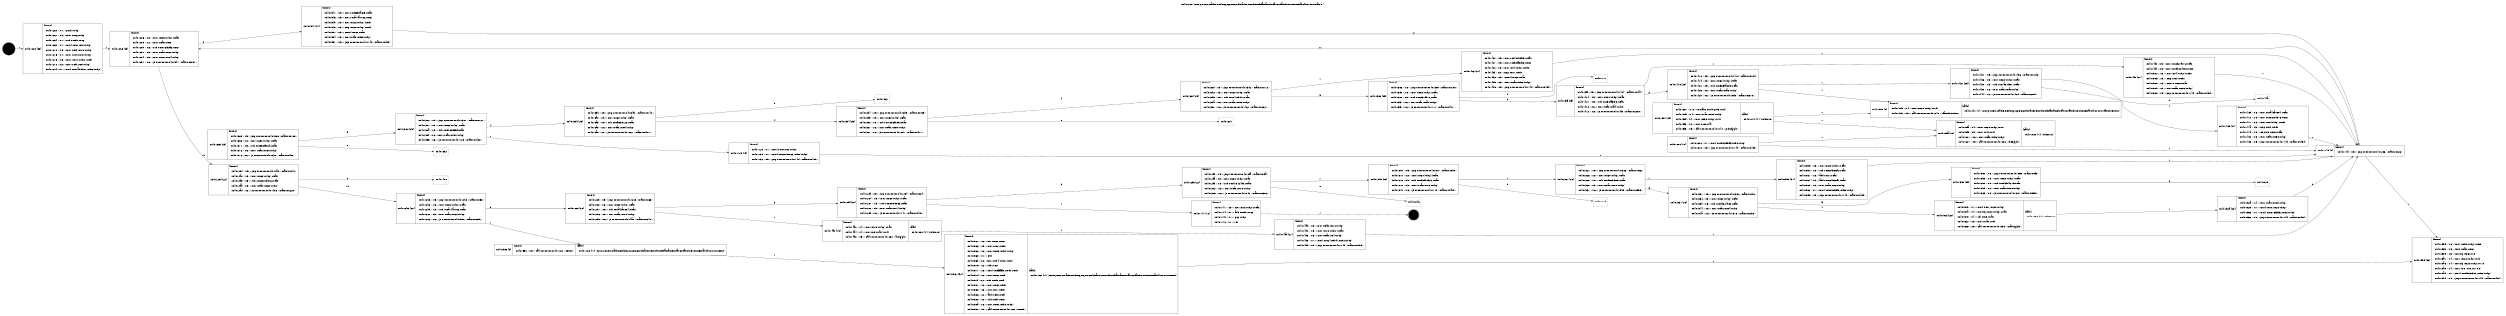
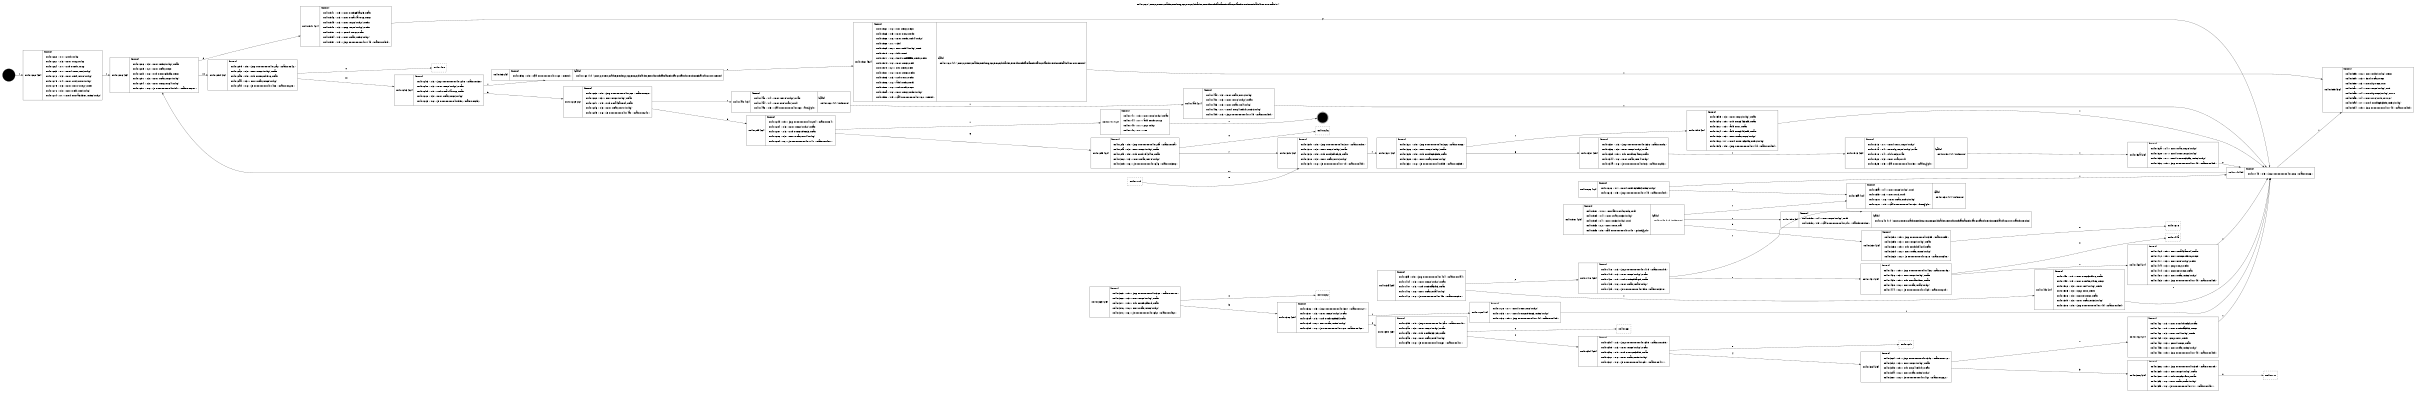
edge "0x4013e6 [25]" -> "0x4013ff [25]": removed, label "3"
edge "0x40130b [22]" -> "0x40171d": reversed
edge "0x401337 [25]" -> "0x401350 [25]": now "0x4015e1 [25]" -> "0x401350 [25]"
